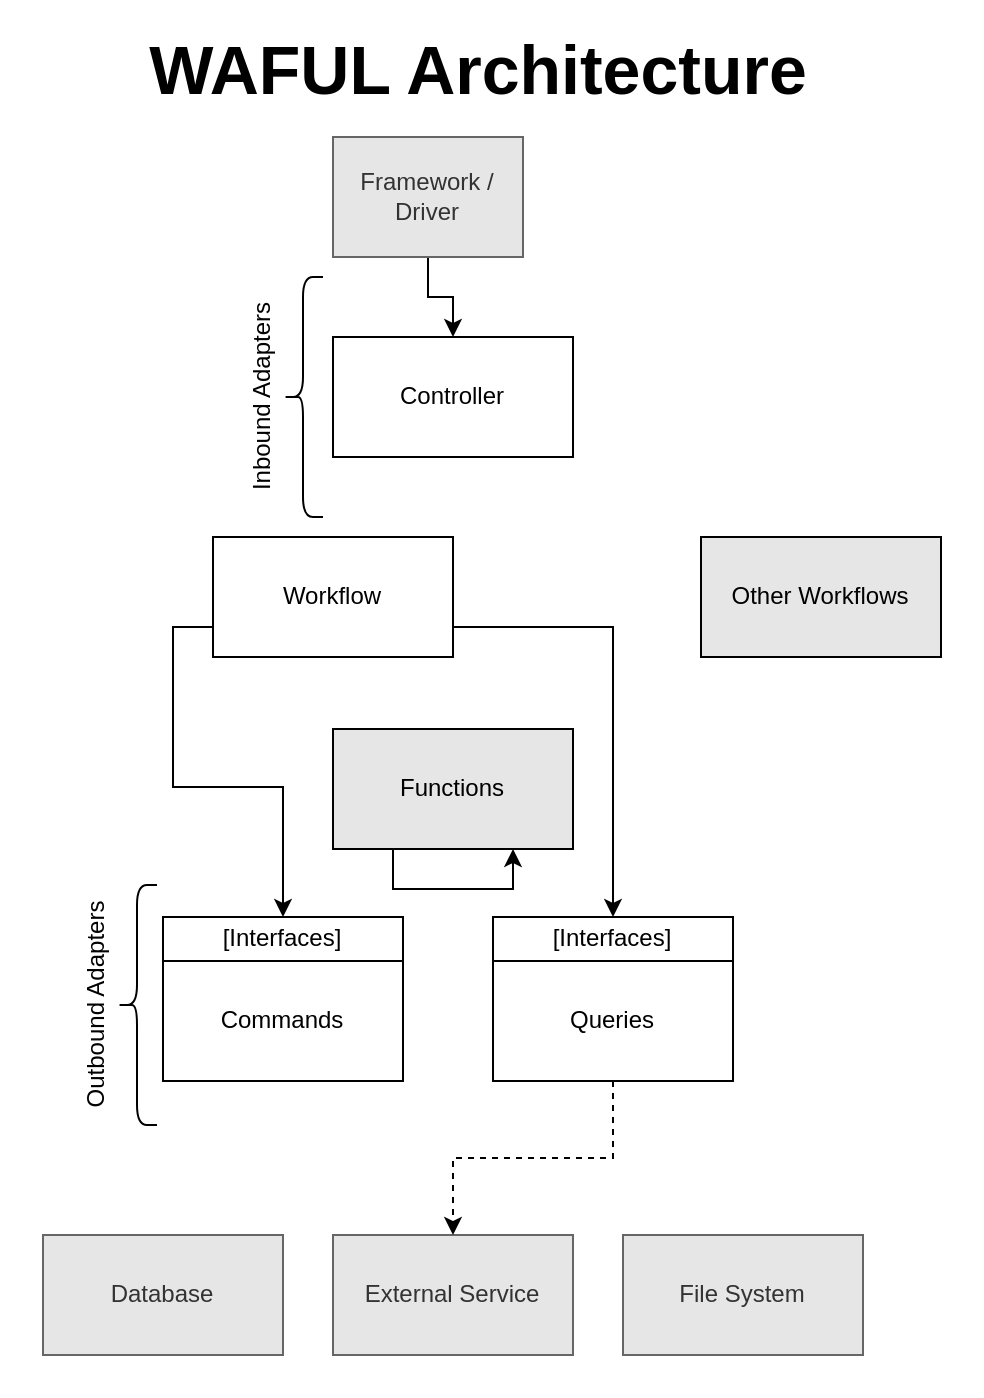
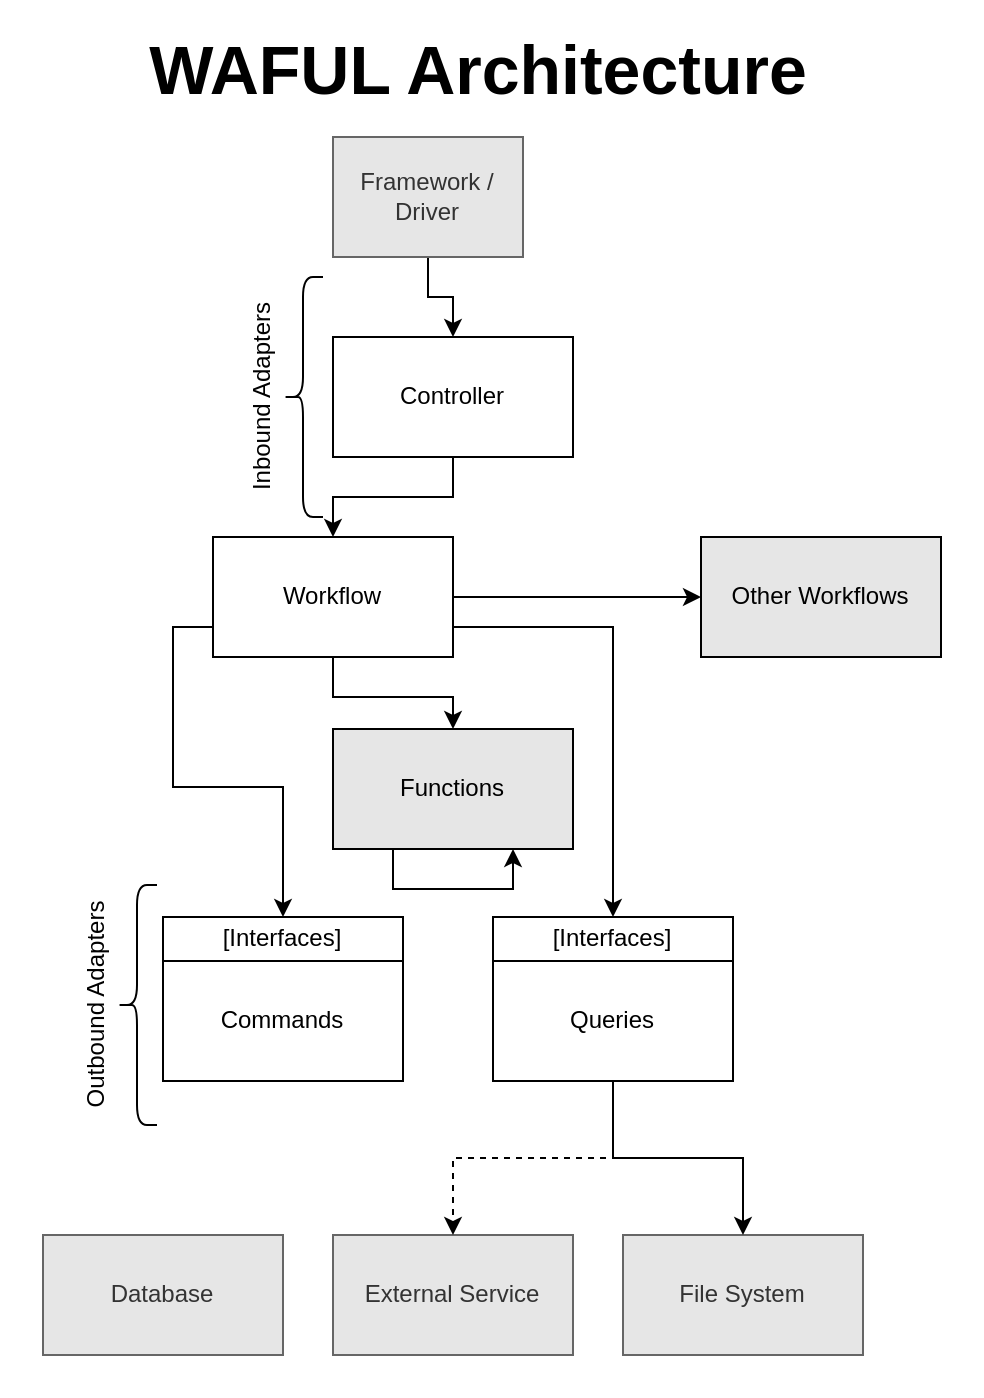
edge "Controller" -> "Workflow": added
edge "Workflow" -> "Other Workflows": added
edge "Workflow" -> "Functions": added
edge "Queries" -> "File System": added
